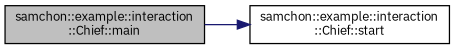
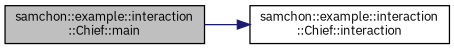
node "samchon::example::interaction ::Chief::start": label "samchon::example::interaction ::Chief::start" -> "samchon::example::interaction ::Chief::interaction"
